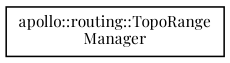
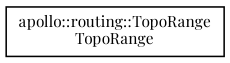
node "apollo::routing::TopoRange Manager": label "apollo::routing::TopoRange Manager" -> "apollo::routing::TopoRange TopoRange"
